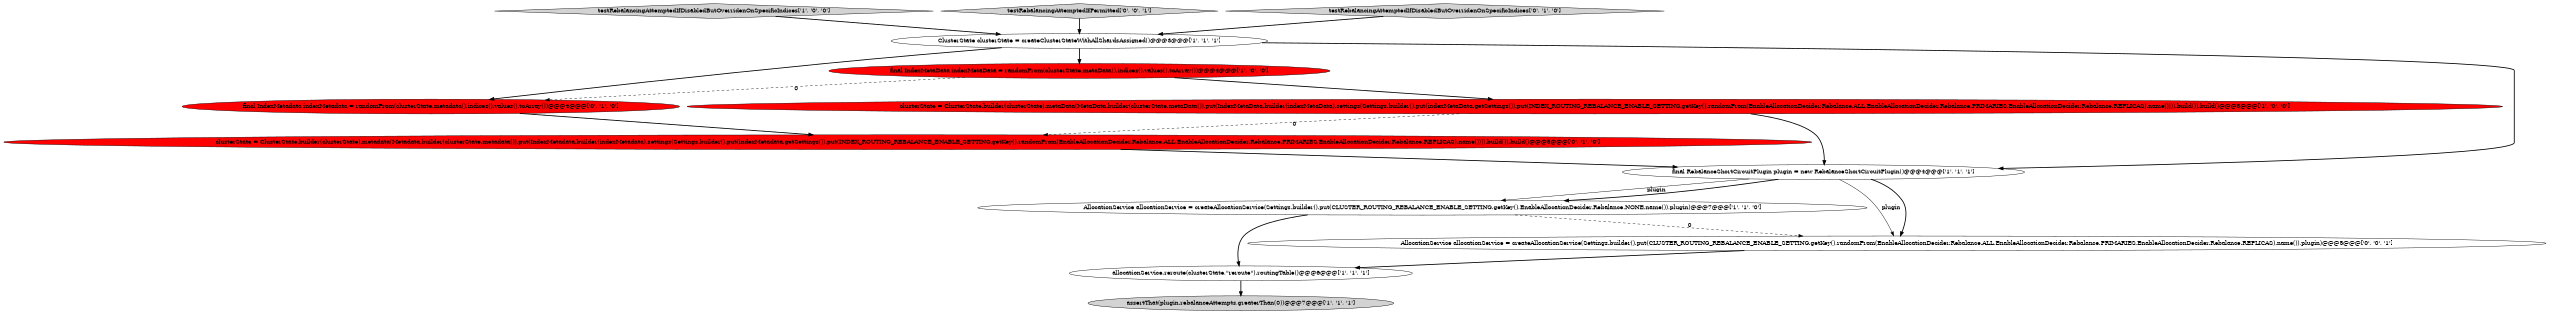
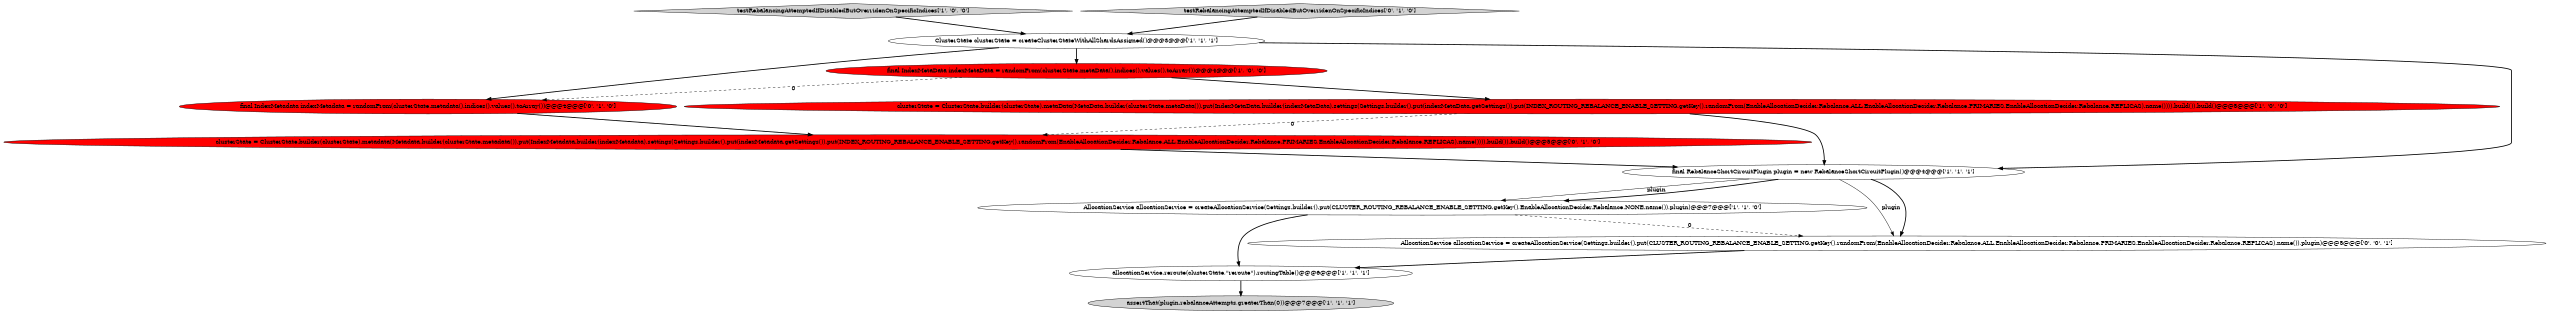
node "testRebalancingAttemptedIfPermitted['0', '0', '1']": removed
